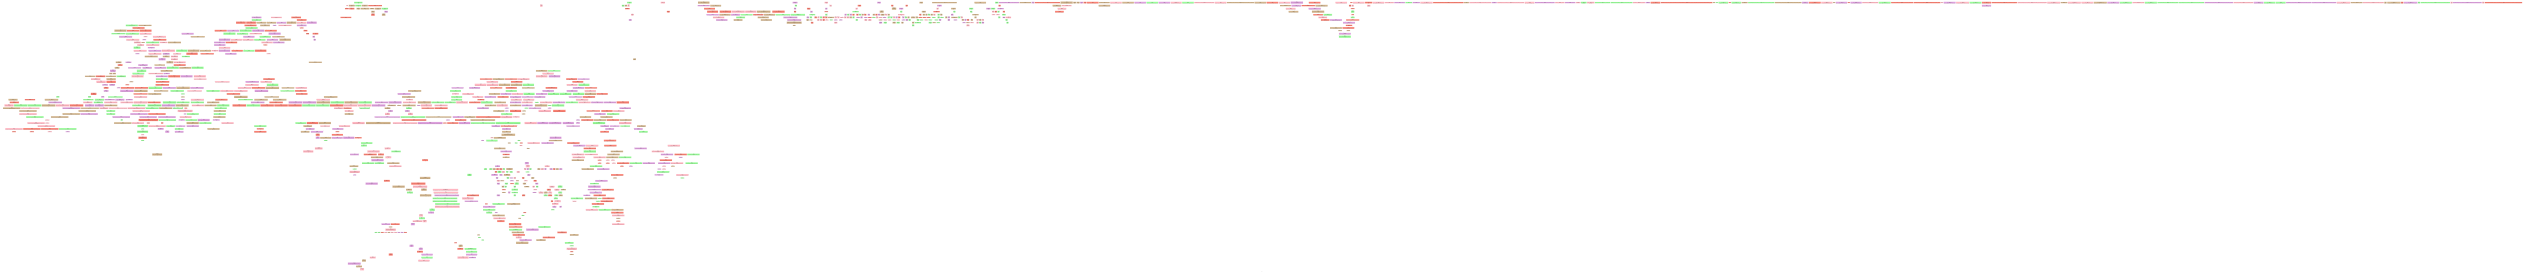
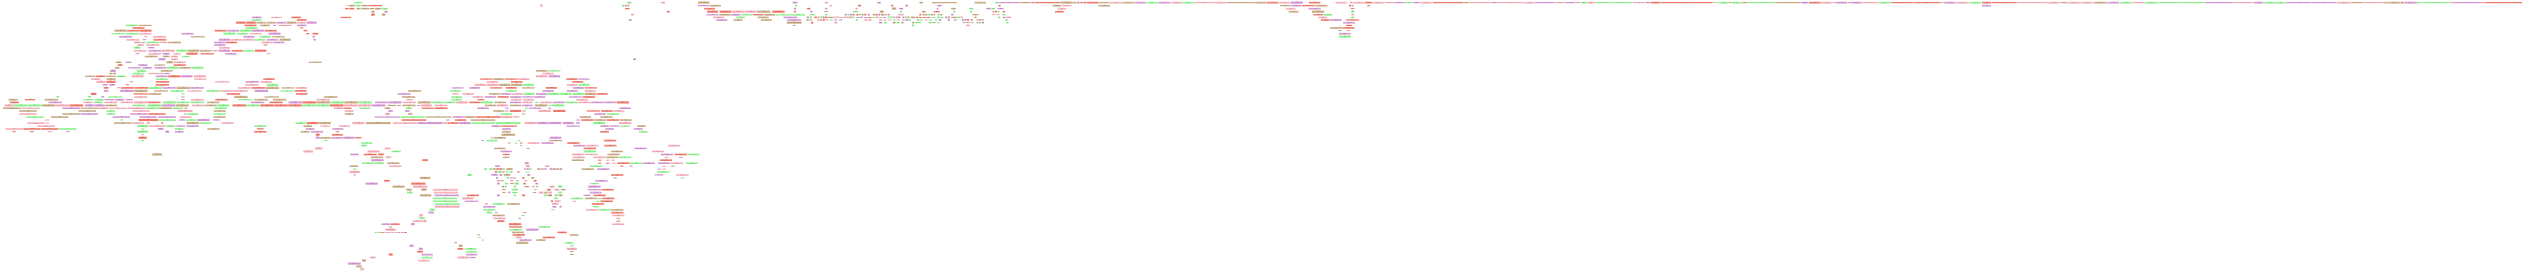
node "NodeID: 600": fillcolor plum -> salmon
